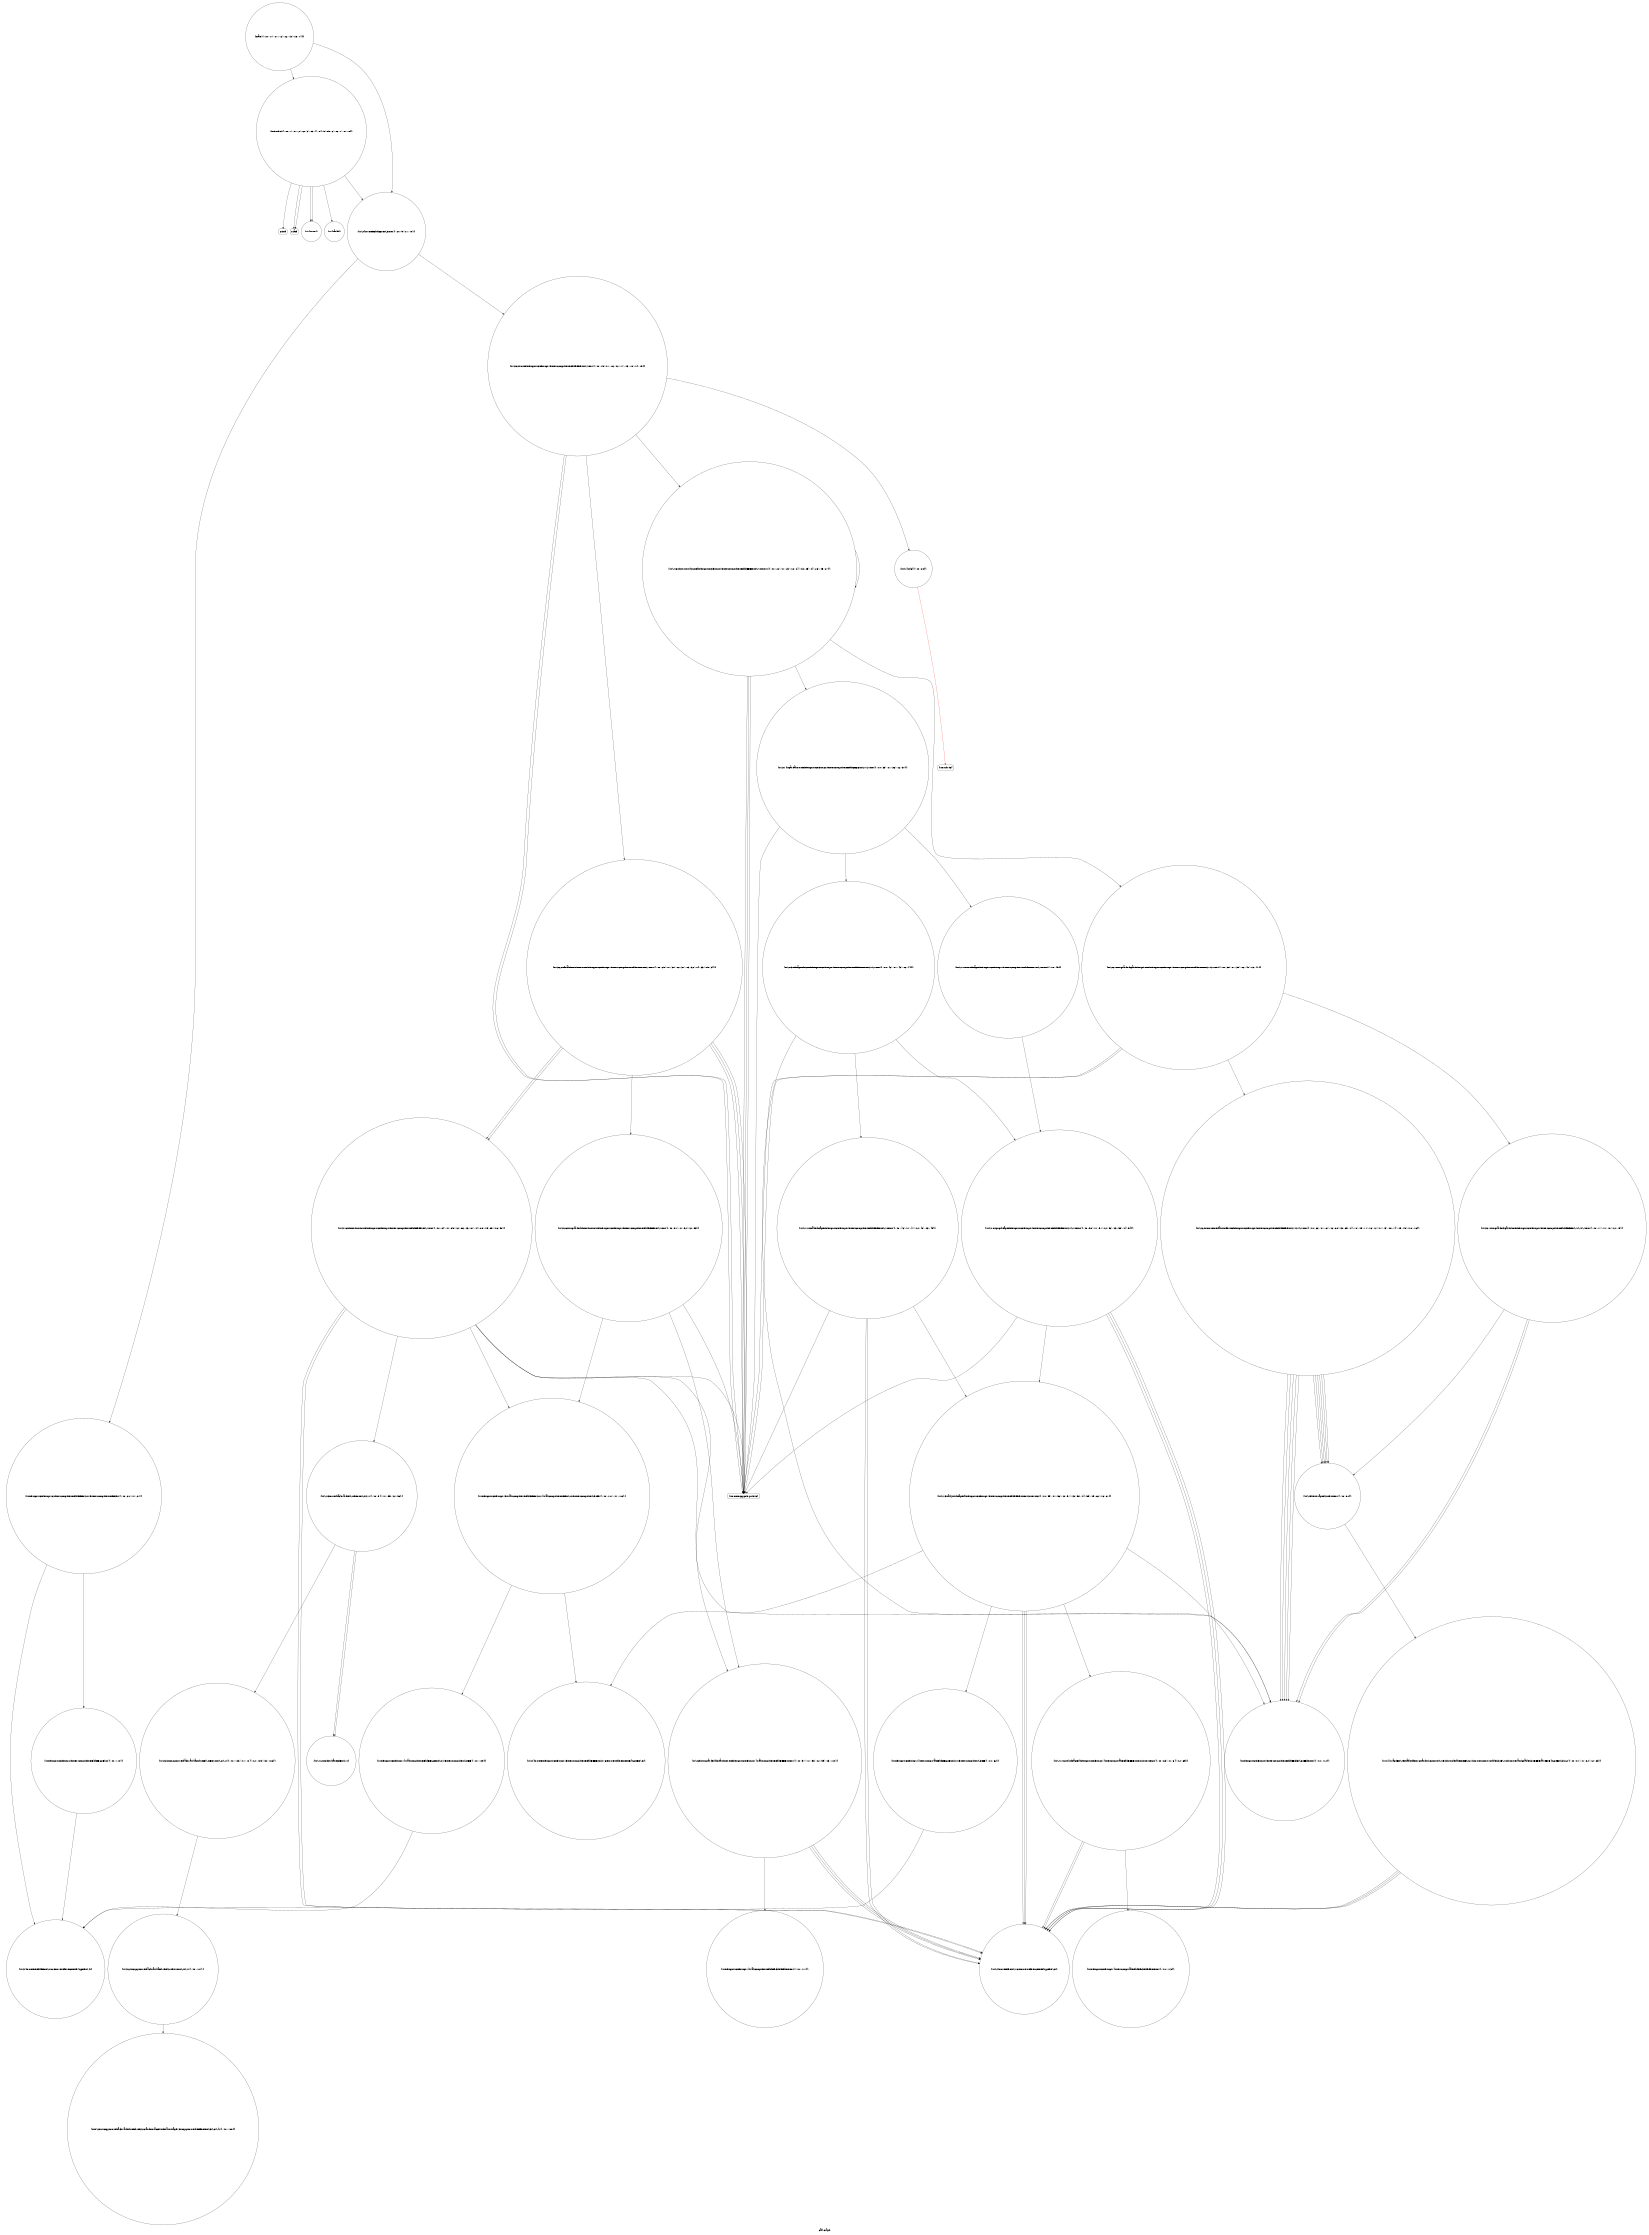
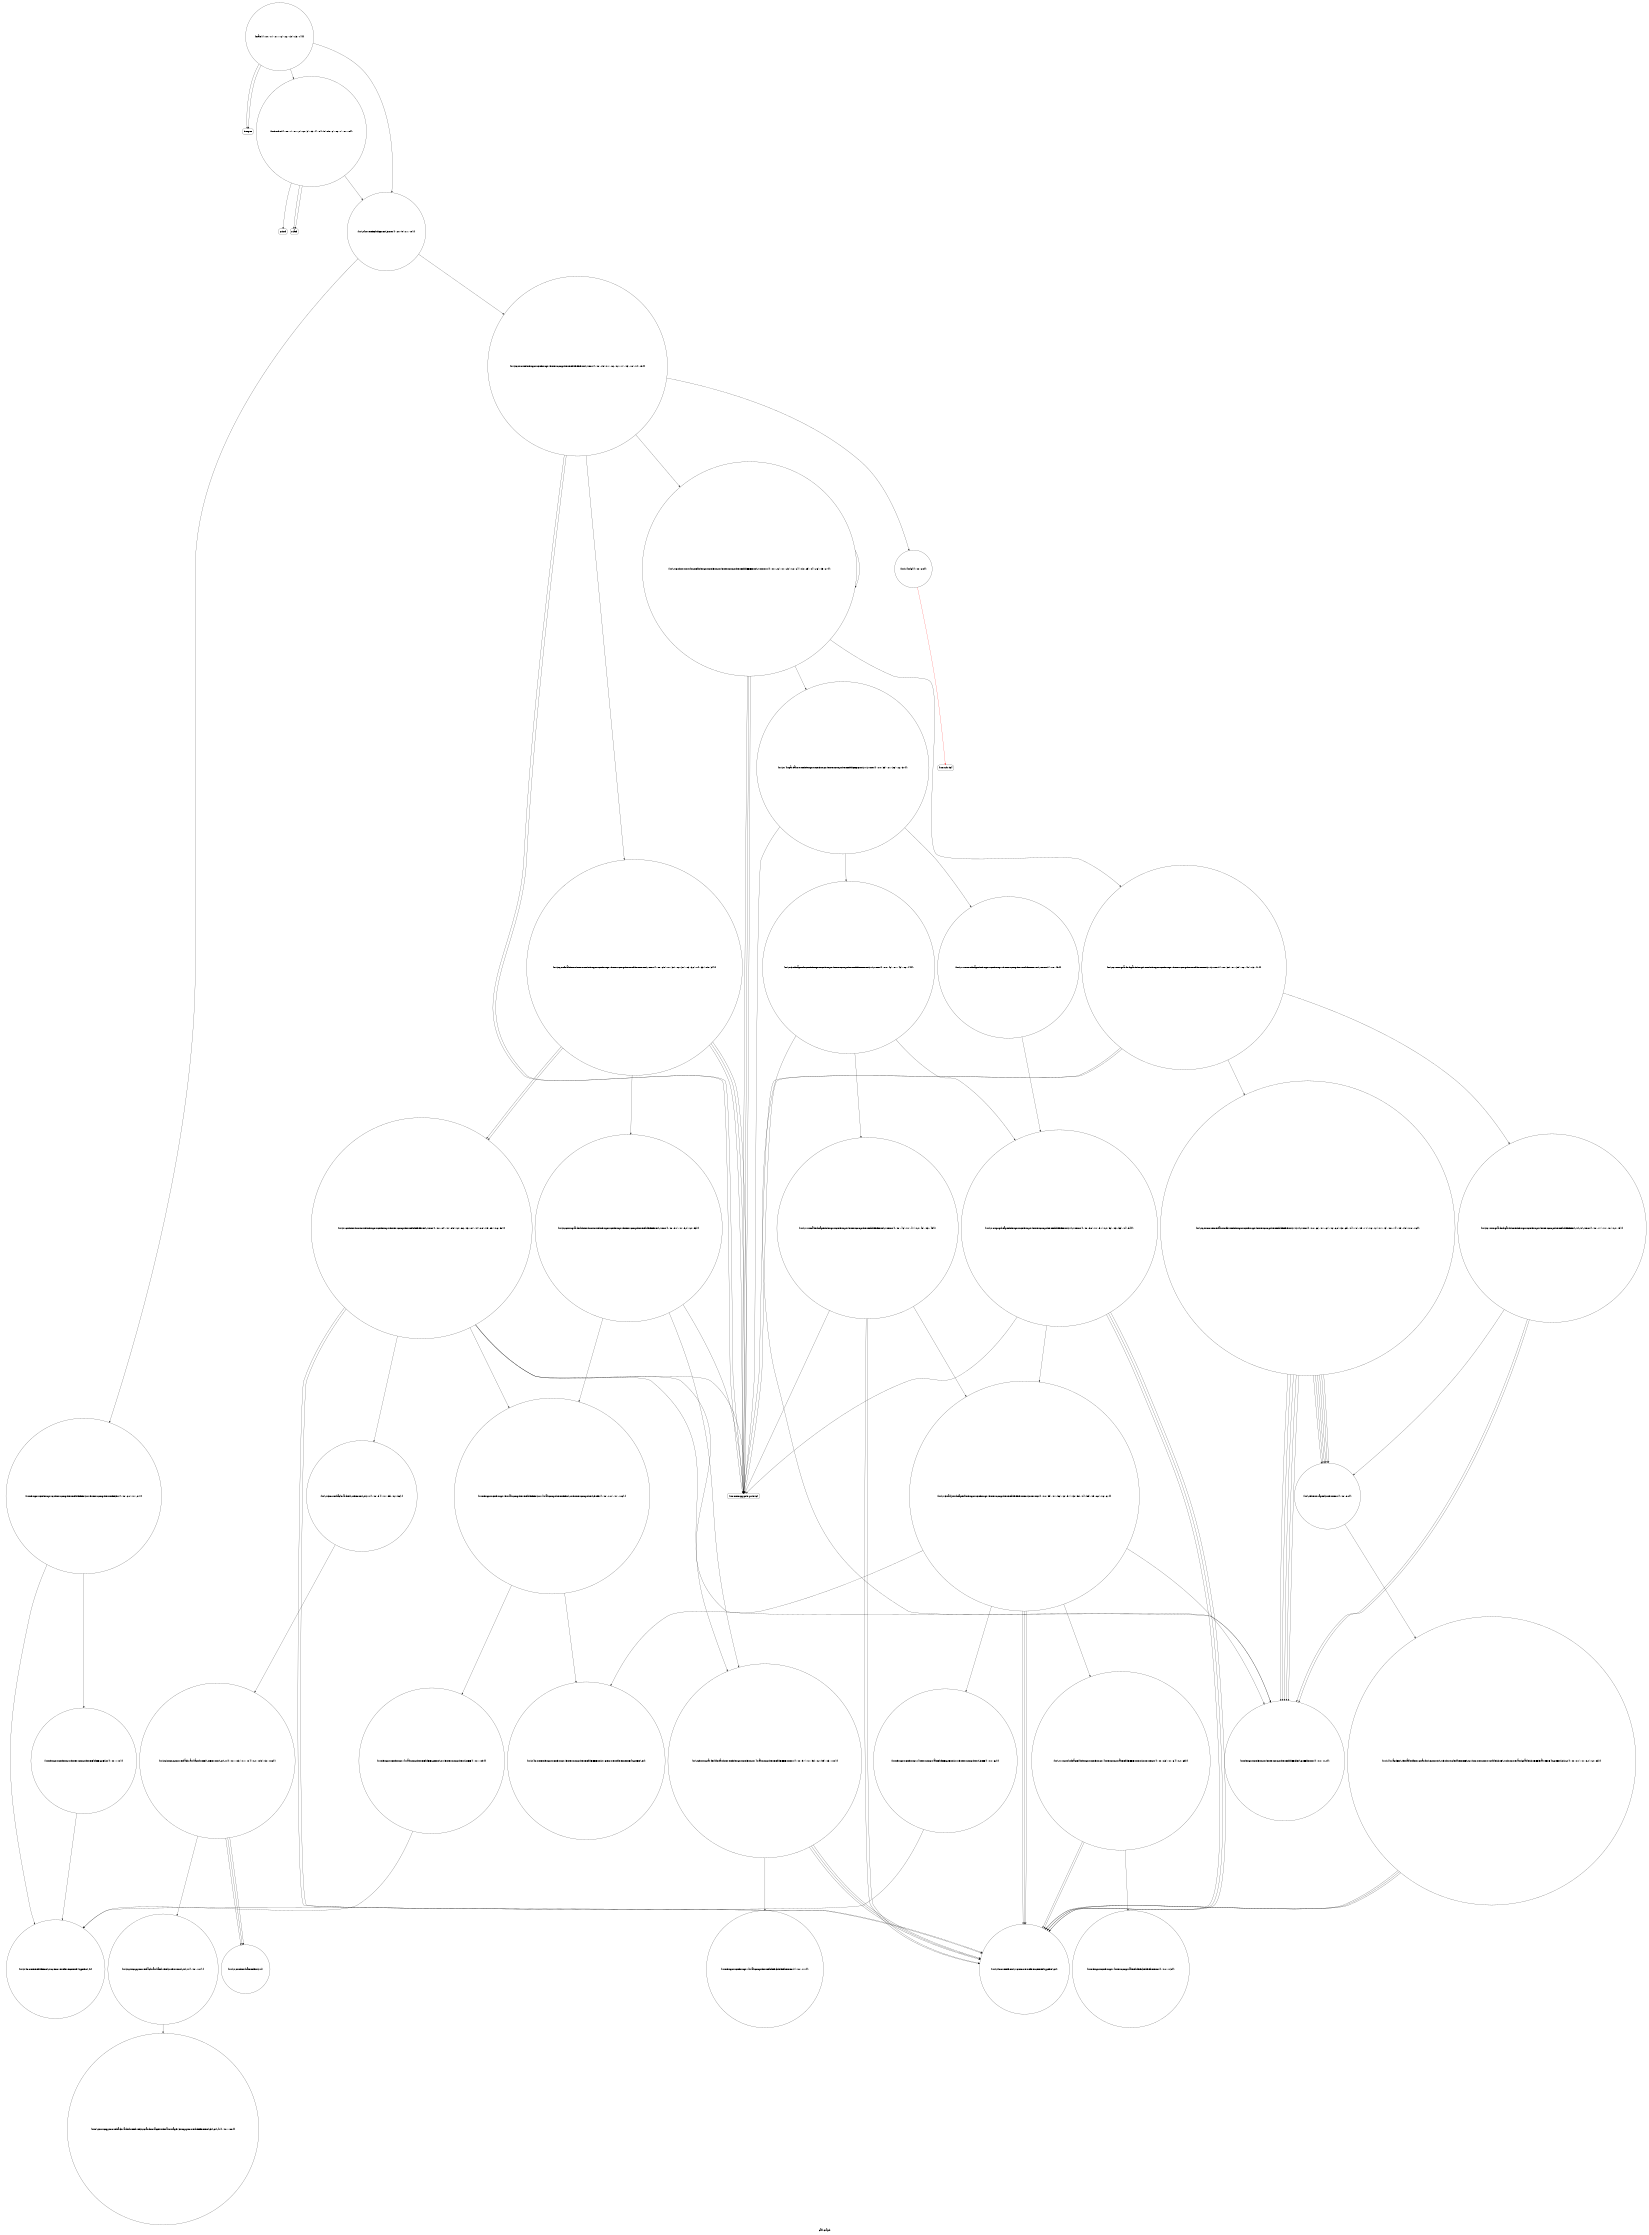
node "freopen": added
node "{_Z4tsumi}": removed
node "{_Z4taddii}": removed
node "{_ZSt12__miter_baseIPiET_S1_}": removed
node "{_ZSt12__niter_baseIPiET_S1_}": added
